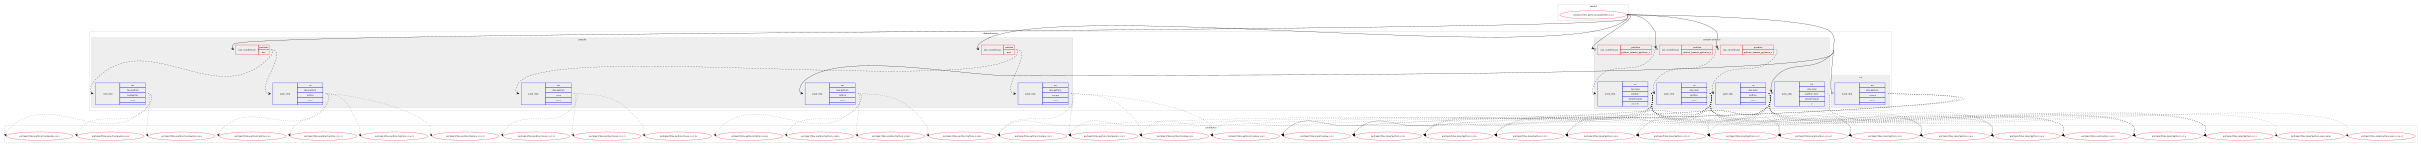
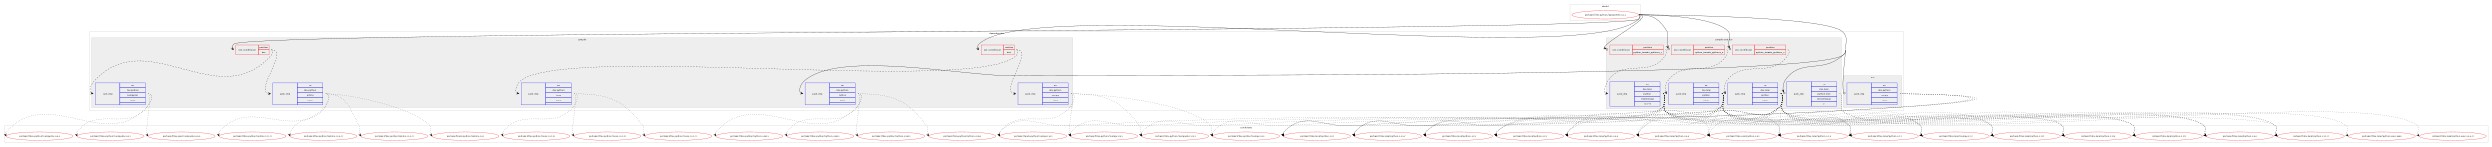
node "portage://dev-python/sphinx-2.0.1": label "portage://dev-python/sphinx-2.0.1" -> "portage://pack-python/sphinx-2.0.1"
node "portage://dev-python/numpy-1.16.5": label "portage://dev-python/numpy-1.16.5" -> "portage://pack-python/numpy-1.16.5"
node "portage://dev-lang/python-3.7.2": added
